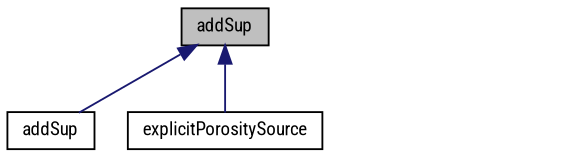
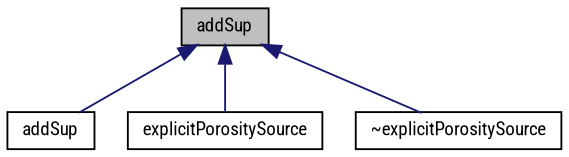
node "~explicitPorositySource": added
